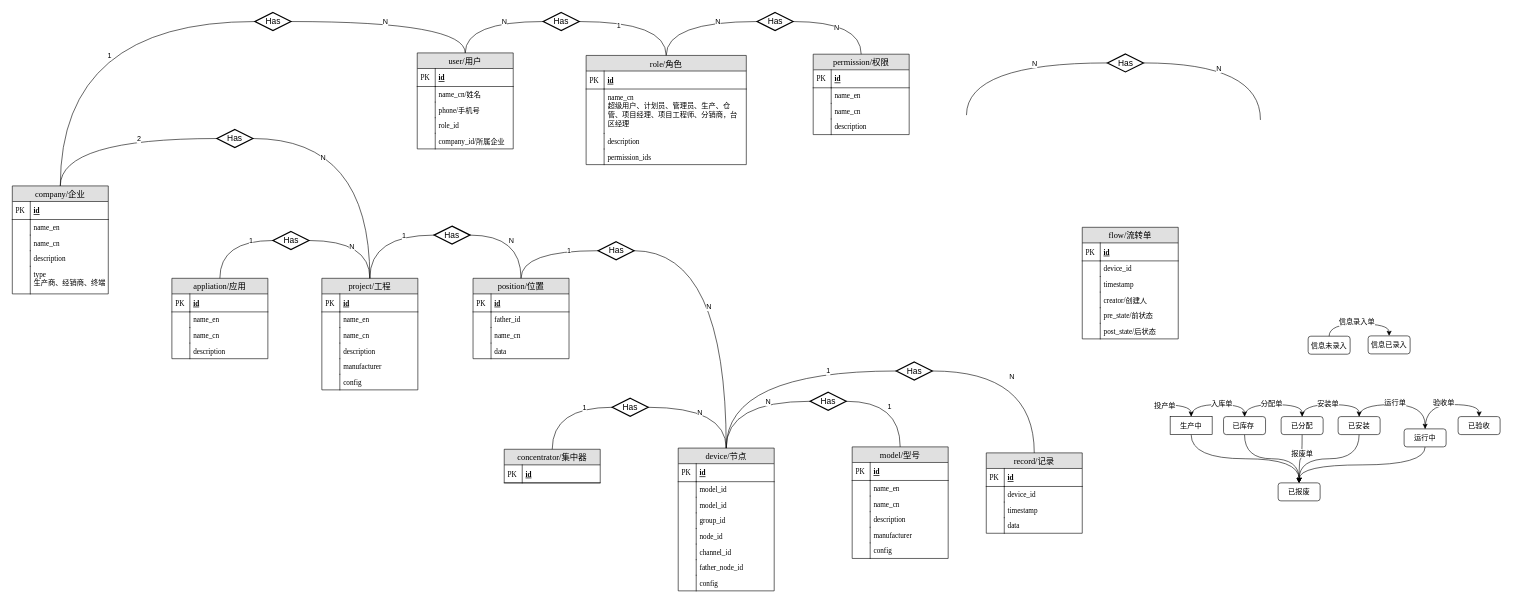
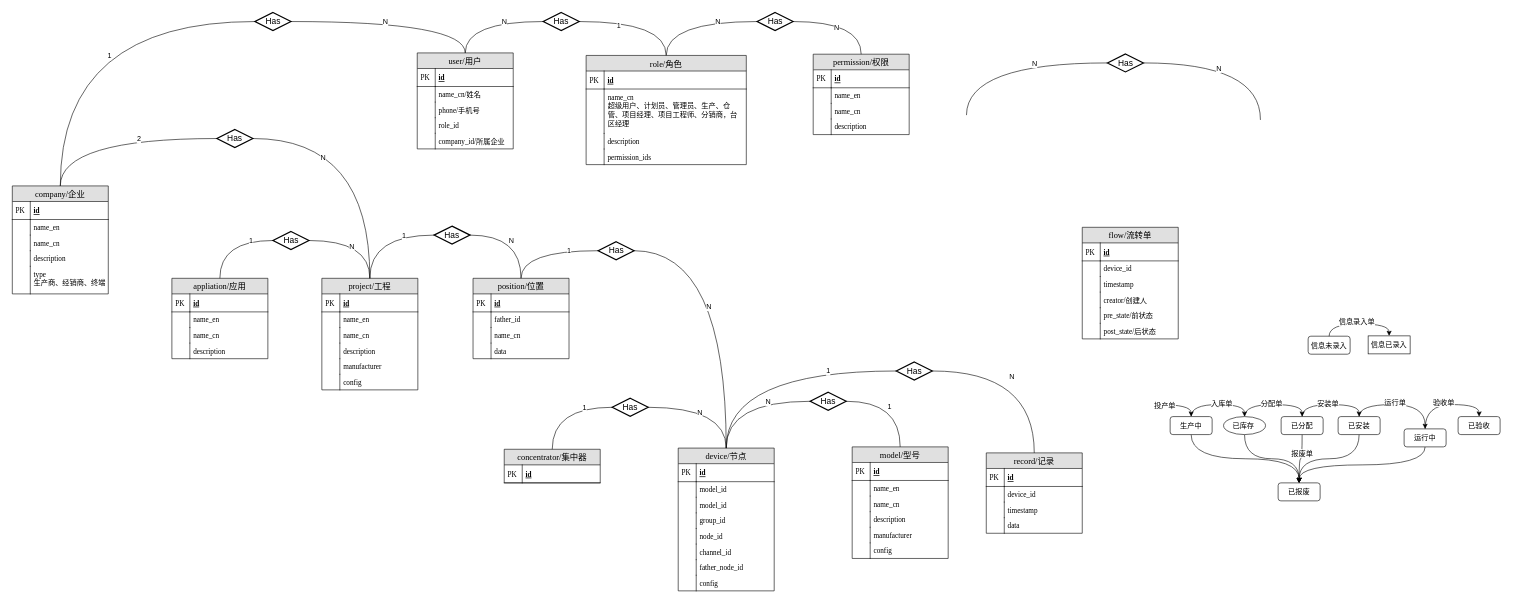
node "信息已录入": shape rounded rectangle -> rectangle
node "生产中": shape rectangle -> rounded rectangle
node "已库存": shape rounded rectangle -> ellipse
